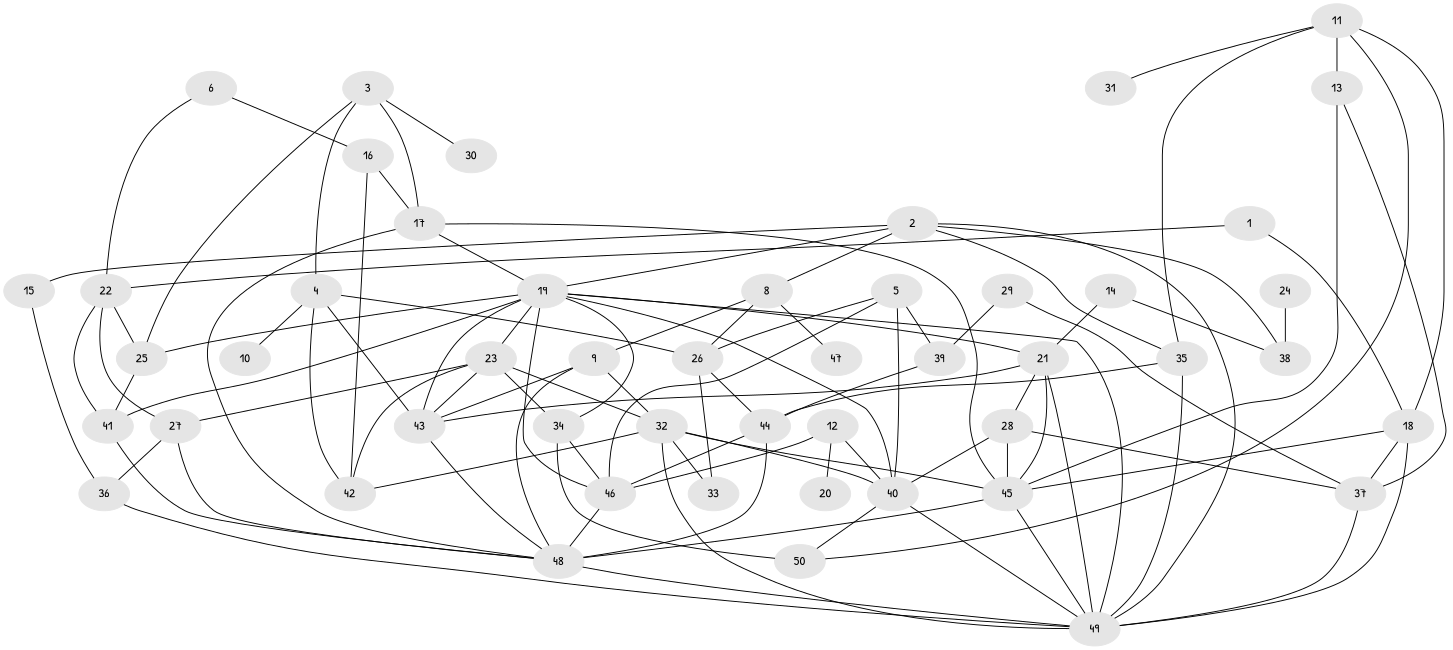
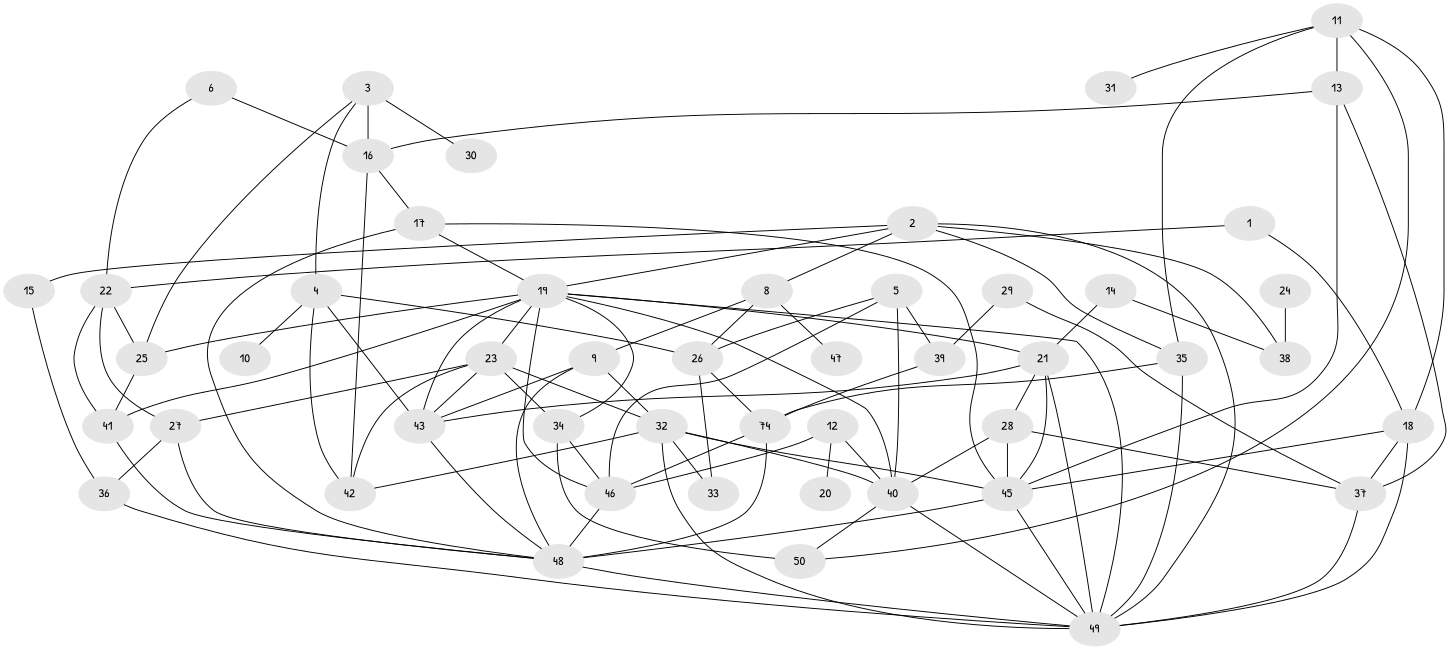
edge "13" -- "16": added
edge "3" -- "17": now "3" -- "16"
node "44": label "44" -> "74"
